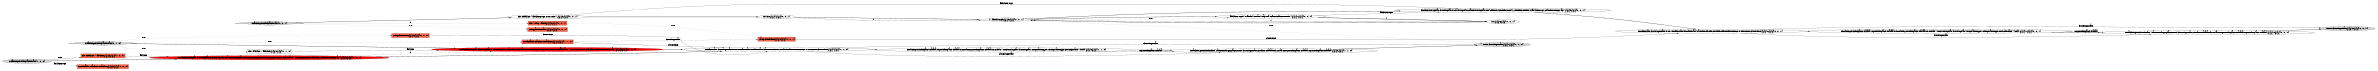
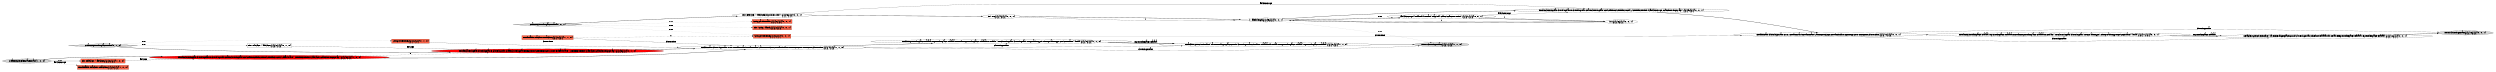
edge "createRequestedReplaceInstant['0', '0', '1']" -> "List<String> fileIds@@@2@@@['0', '0', '1']": label "0" -> "true"
edge "List<String> fileIds@@@2@@@['0', '0', '1']" -> "String clusterTime@@@2@@@['0', '0', '1']": now "createRequestedReplaceInstant['0', '0', '1']" -> "String clusterTime@@@2@@@['0', '0', '1']"
edge "HoodieTableMetaClient metaClient@@@2@@@['1', '1', '0']" -> "String clusterTime@@@2@@@['0', '0', '1']": label "clusteringInstant" -> "0"
edge "createRequestedReplaceInstant['0', '1', '0']" -> "HoodieTableMetaClient metaClient@@@2@@@['1', '1', '0']": removed, label "true"
